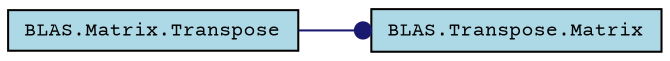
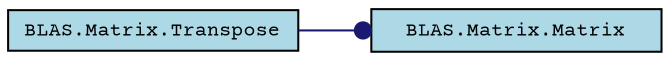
node "BLAS.Transpose.Matrix": label "BLAS.Transpose.Matrix" -> "BLAS.Matrix.Matrix"
